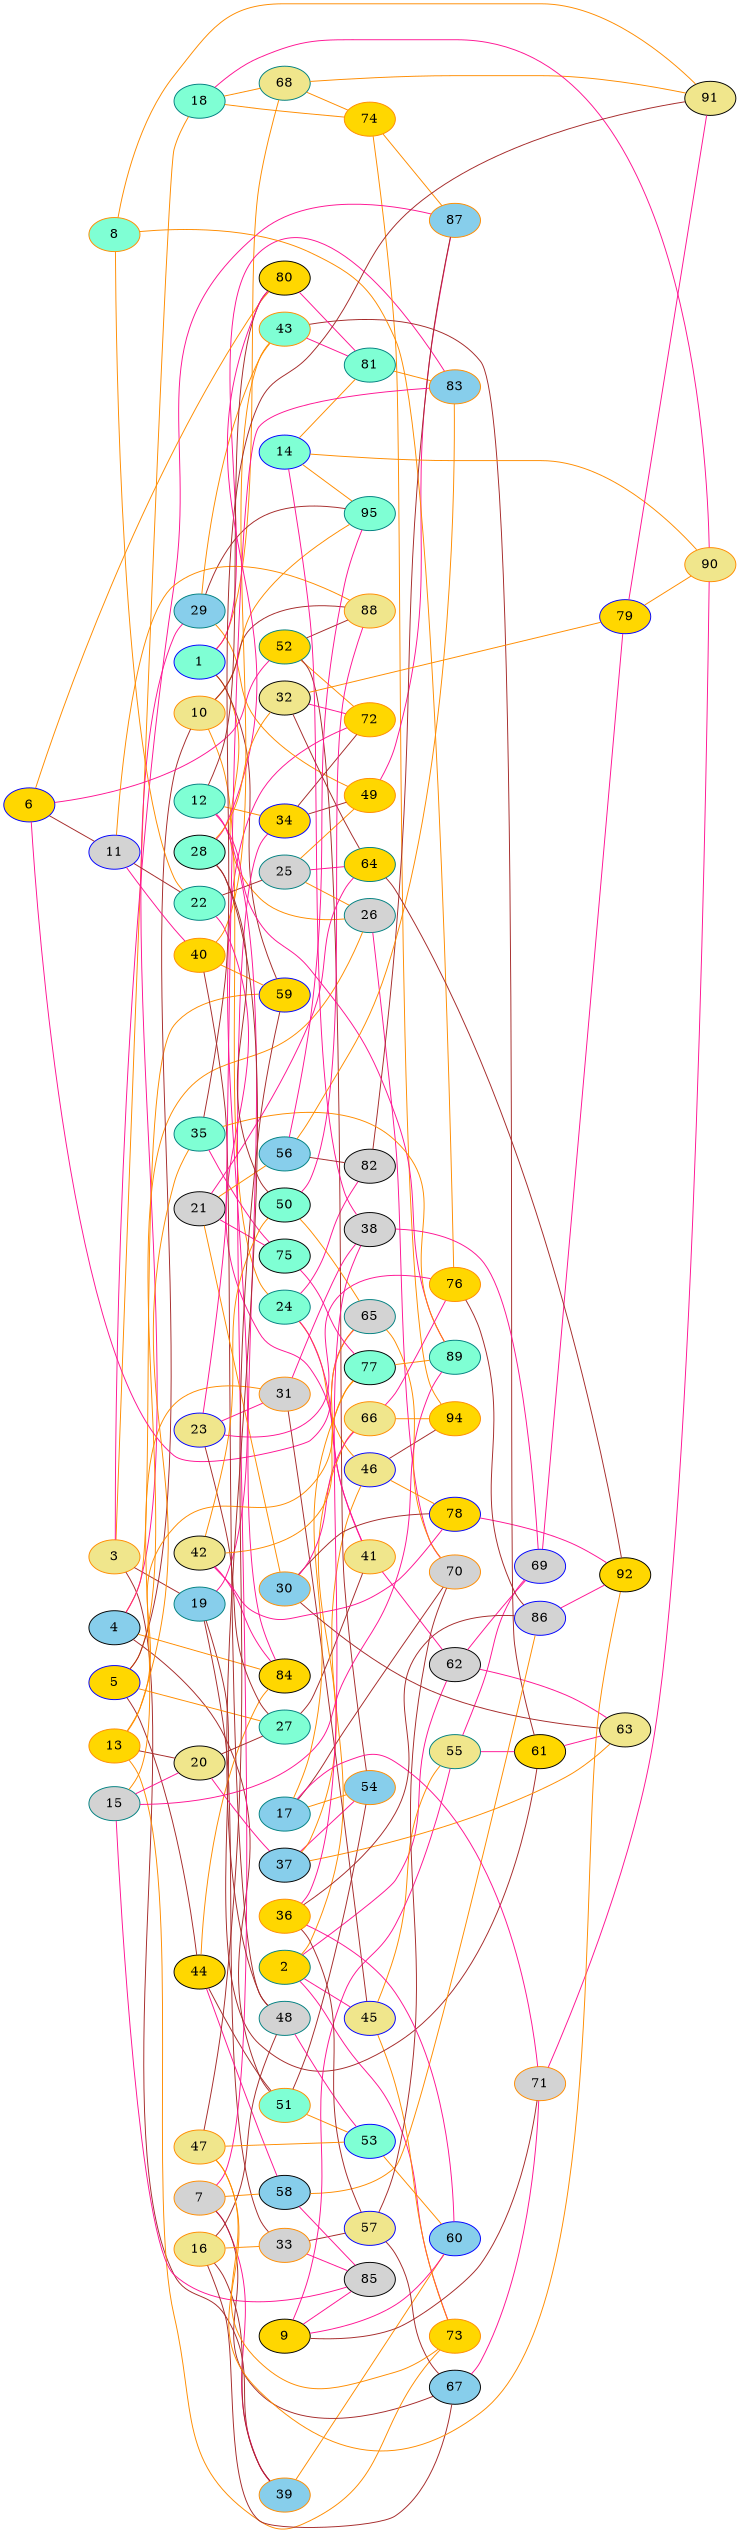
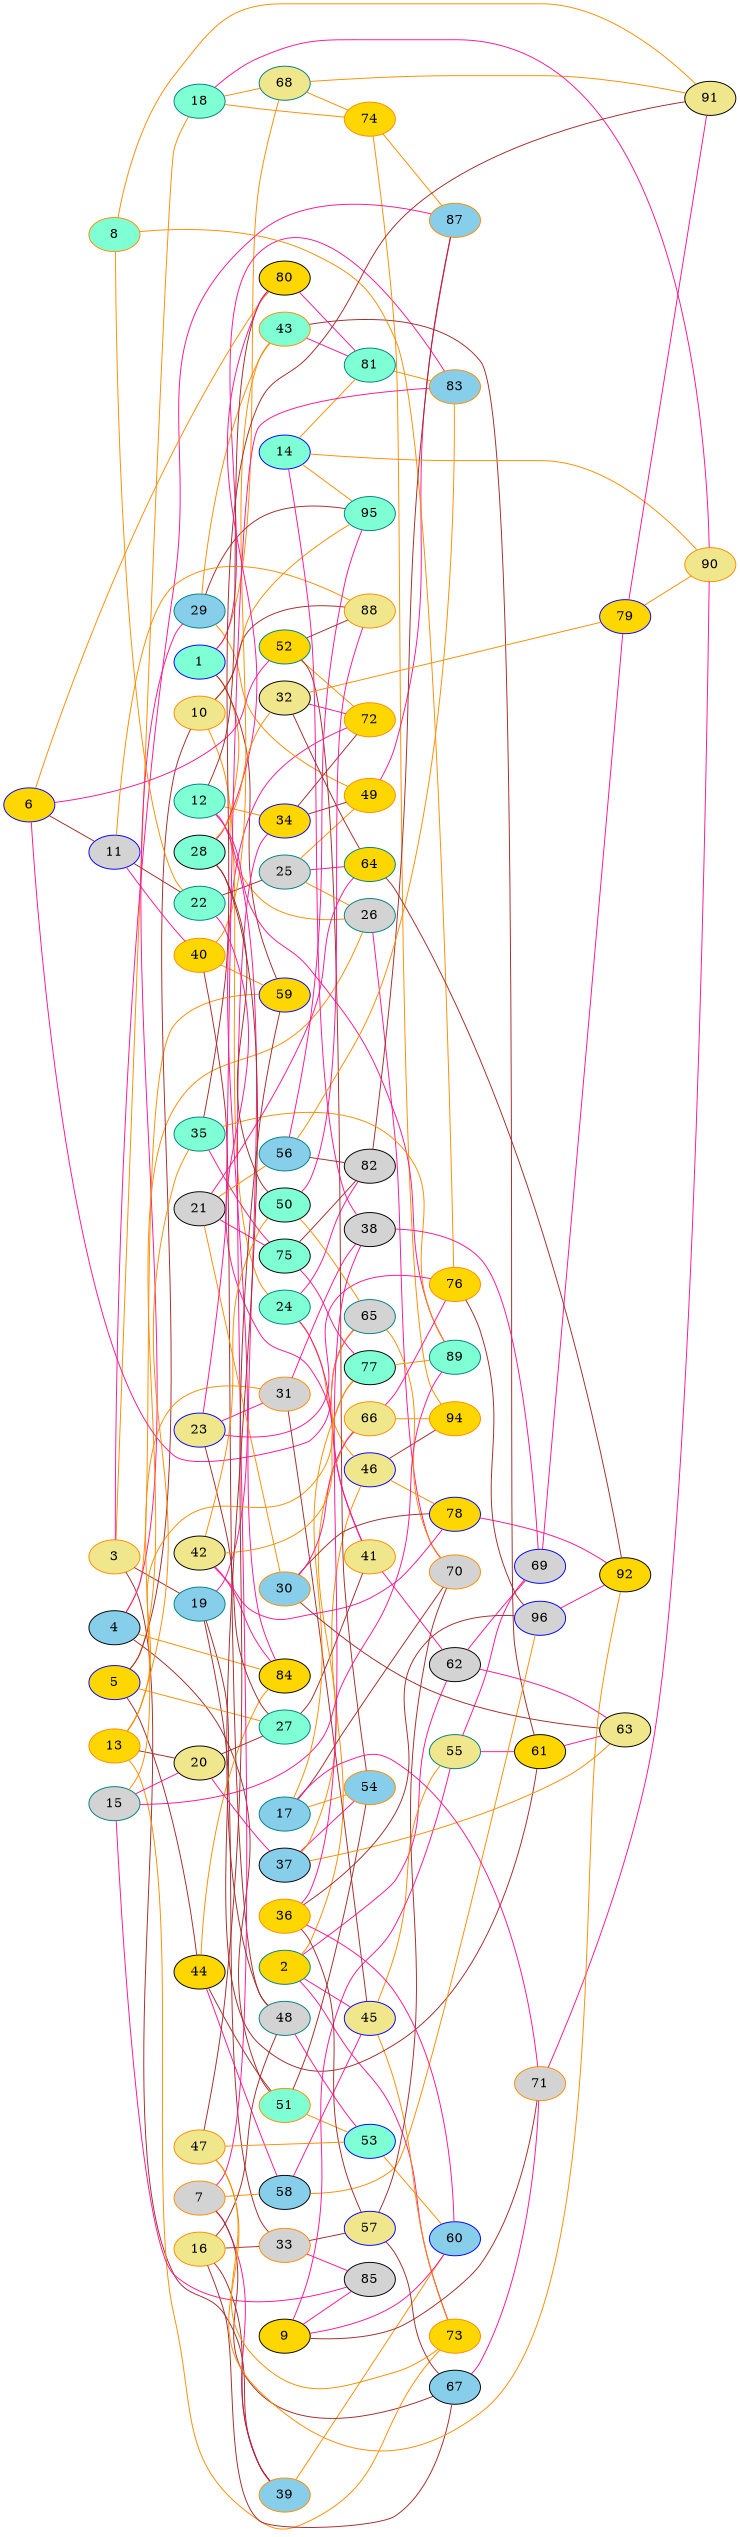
edge "82" -- "75": added
node "86": label "86" -> "96"
edge "58" -- "85": now "58" -- "45"
edge "33" -- "16": color darkorange -> brown
